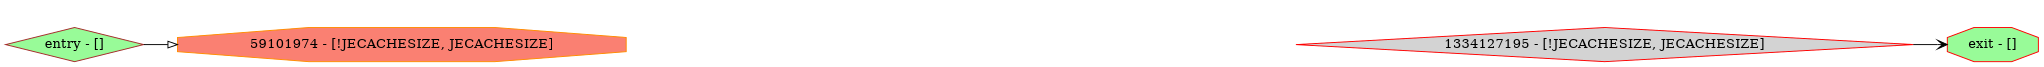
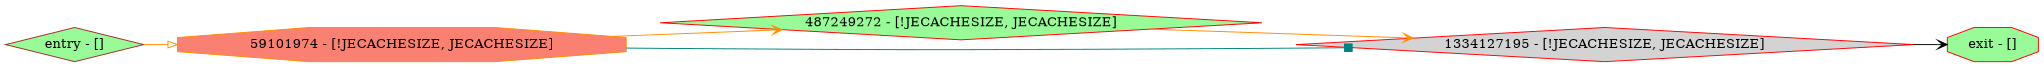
node "487249272 - [!JECACHESIZE, JECACHESIZE]": added
edge "entry - []" -> "59101974 - [!JECACHESIZE, JECACHESIZE]": color black -> darkorange
edge "59101974 - [!JECACHESIZE, JECACHESIZE]" -> "1334127195 - [!JECACHESIZE, JECACHESIZE]": added
